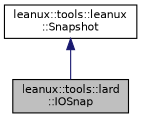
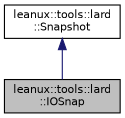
node "leanux::tools::leanux ::Snapshot": label "leanux::tools::leanux ::Snapshot" -> "leanux::tools::lard ::Snapshot"
